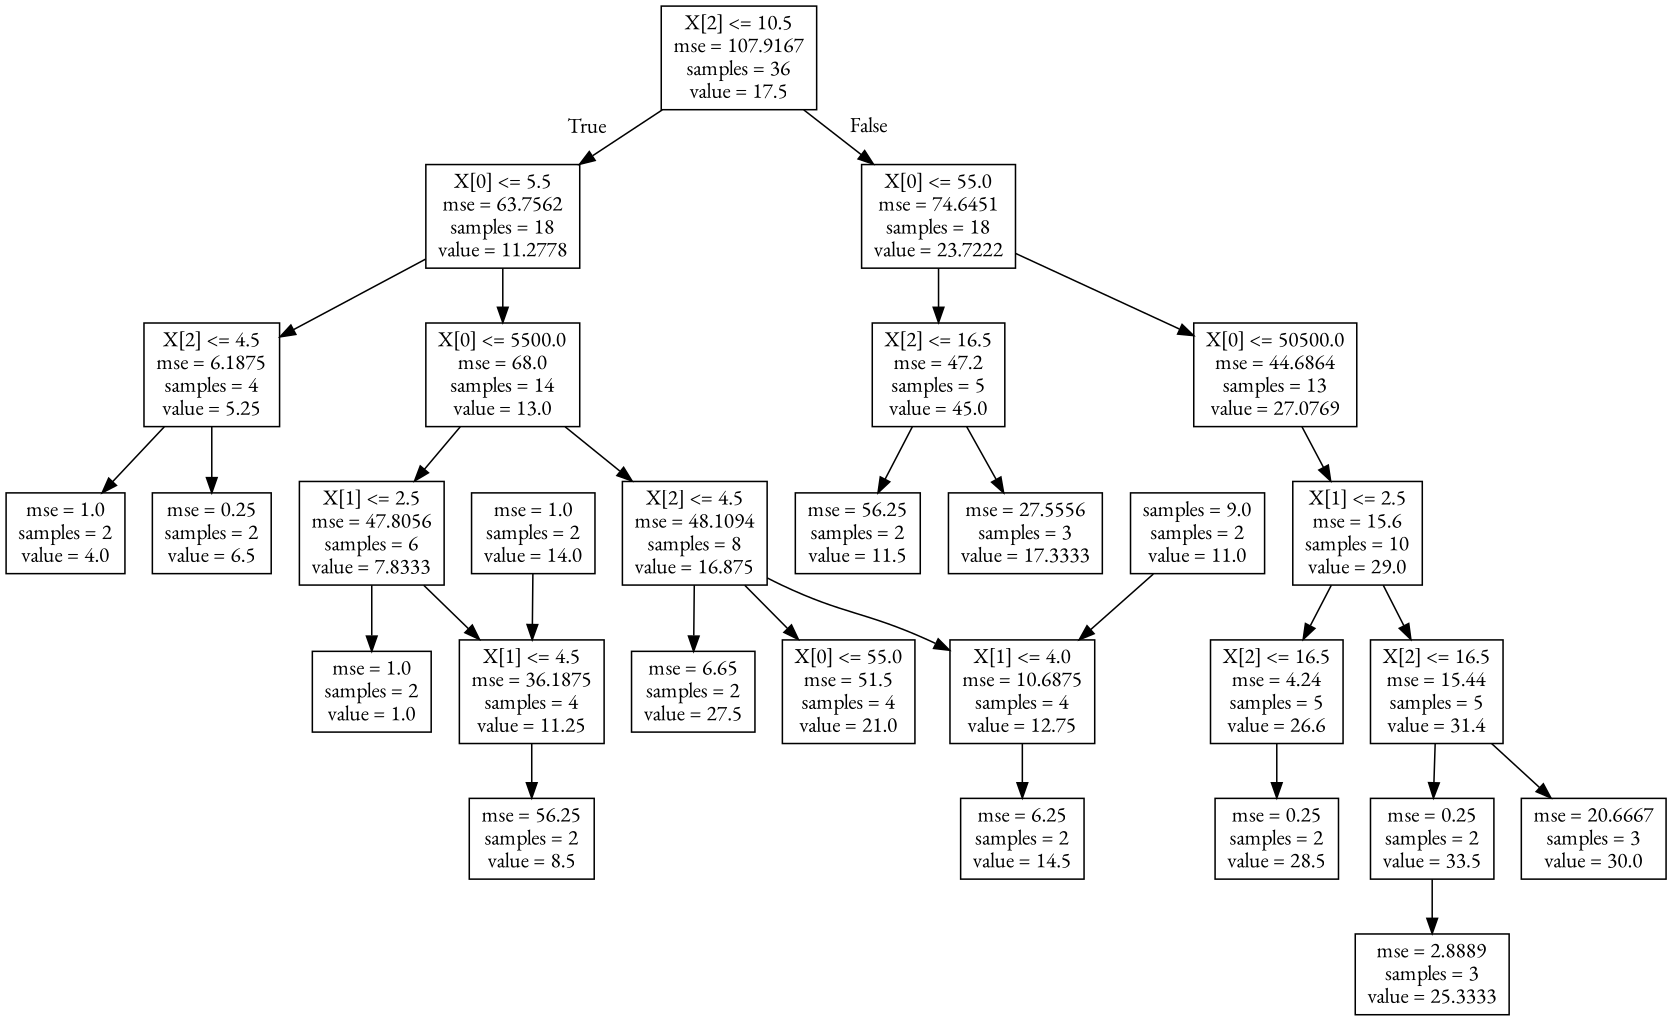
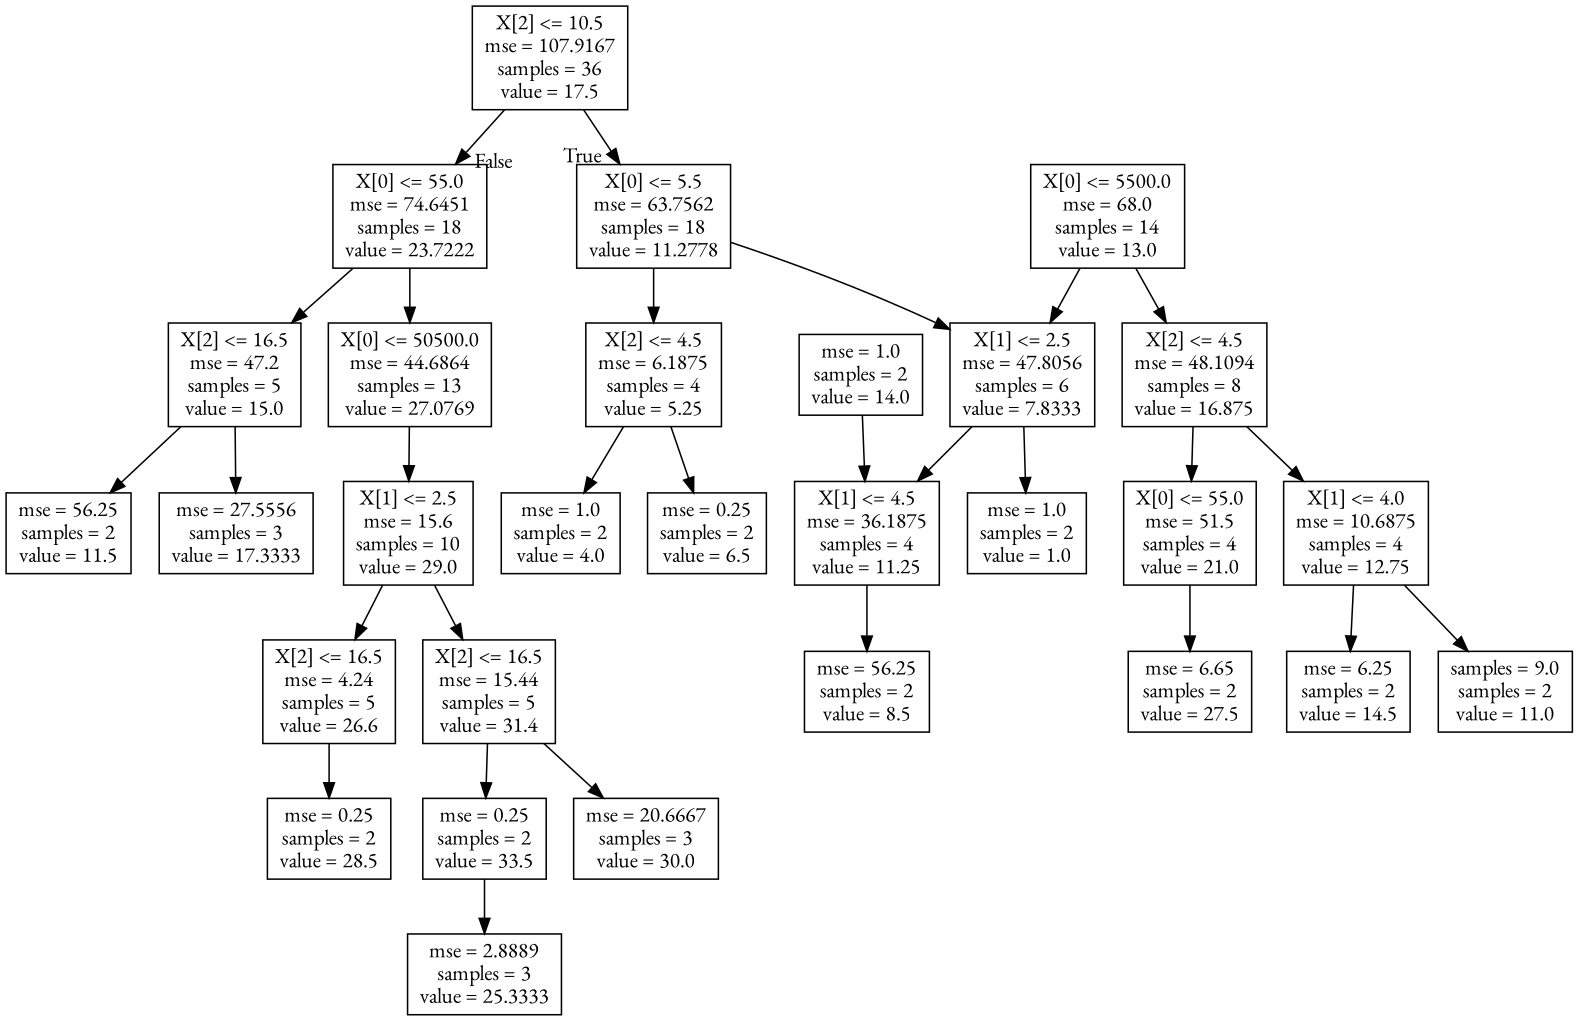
edge "X[0] <= 5.5 mse = 63.7562 samples = 18 value = 11.2778" -> "X[0] <= 5500.0 mse = 68.0 samples = 14 value = 13.0": now "X[0] <= 5.5 mse = 63.7562 samples = 18 value = 11.2778" -> "X[1] <= 2.5 mse = 47.8056 samples = 6 value = 7.8333"
node "X[2] <= 16.5 mse = 47.2 samples = 5 value = 45.0": label "X[2] <= 16.5 mse = 47.2 samples = 5 value = 45.0" -> "X[2] <= 16.5 mse = 47.2 samples = 5 value = 15.0"
edge "samples = 9.0 samples = 2 value = 11.0" -> "X[1] <= 4.0 mse = 10.6875 samples = 4 value = 12.75": reversed
edge "X[2] <= 4.5 mse = 48.1094 samples = 8 value = 16.875" -> "mse = 6.65 samples = 2 value = 27.5": now "X[0] <= 55.0 mse = 51.5 samples = 4 value = 21.0" -> "mse = 6.65 samples = 2 value = 27.5"
